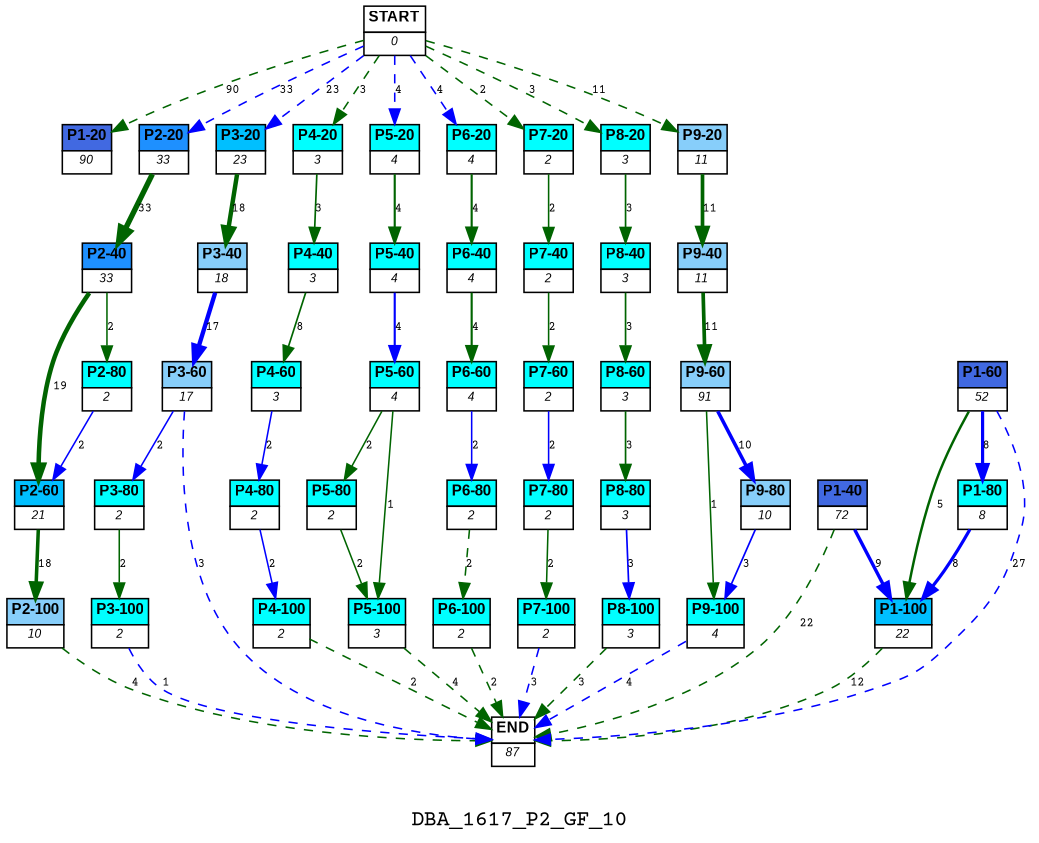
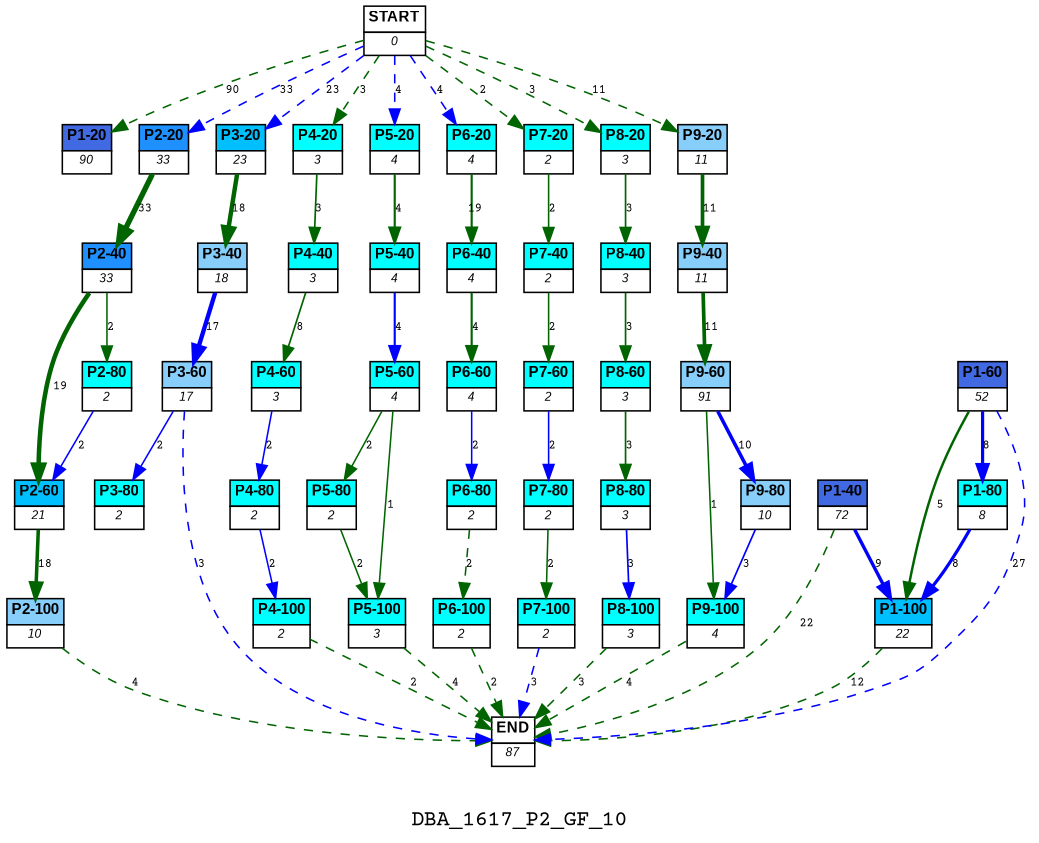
edge "P6-20" -> "P6-40": label "4" -> "19"
node "P3-100": removed
edge "P9-100" -> "END": color blue -> darkgreen
